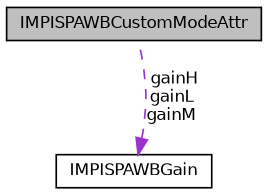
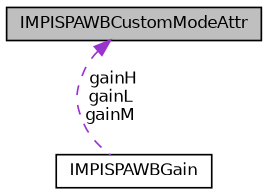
edge "IMPISPAWBCustomModeAttr" -> "IMPISPAWBGain": reversed
